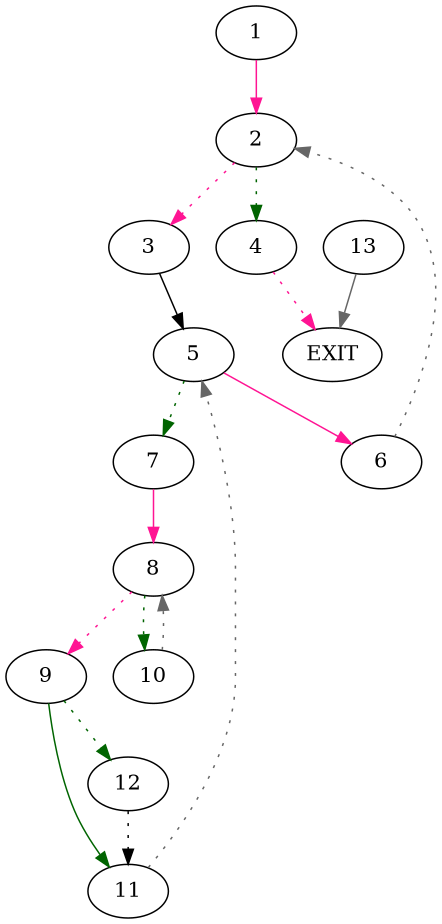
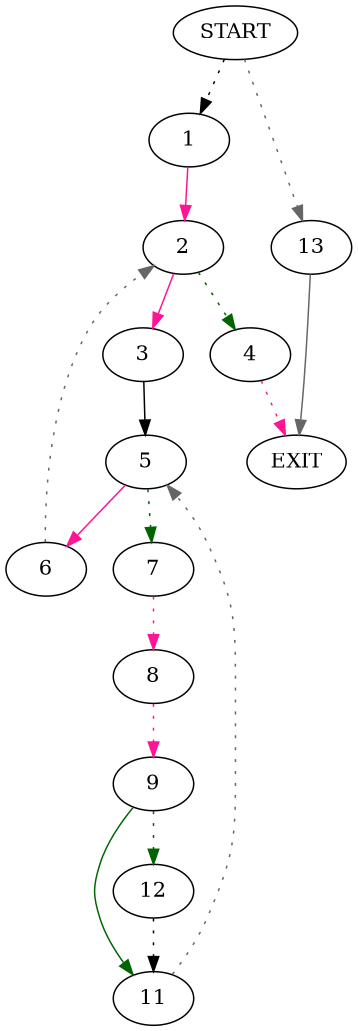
node "START": added
edge "2" -> "3": style dotted -> solid
edge "7" -> "8": style solid -> dotted
node "10": removed
